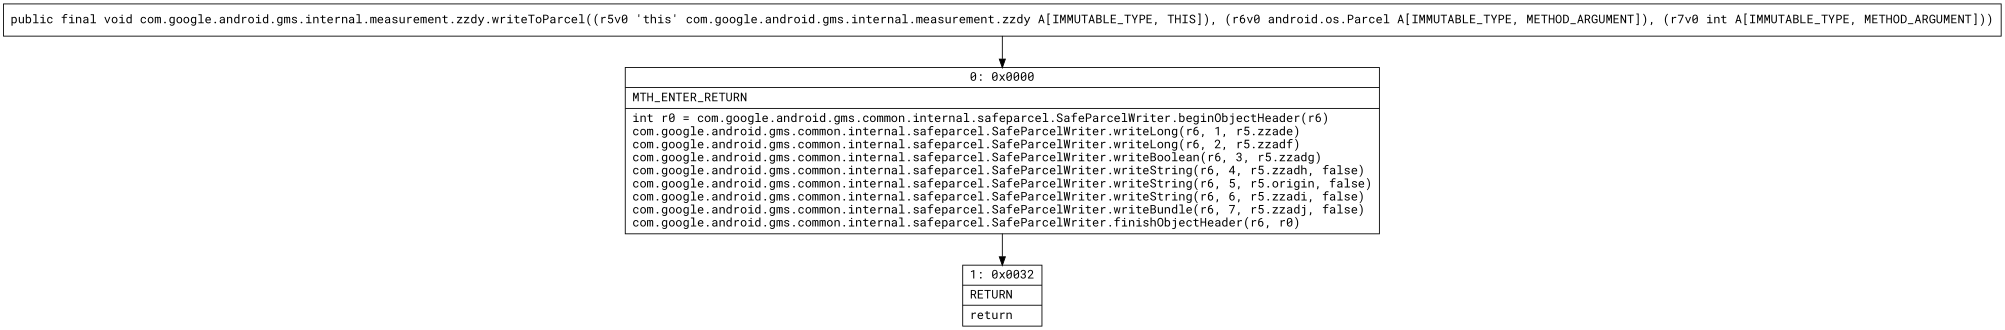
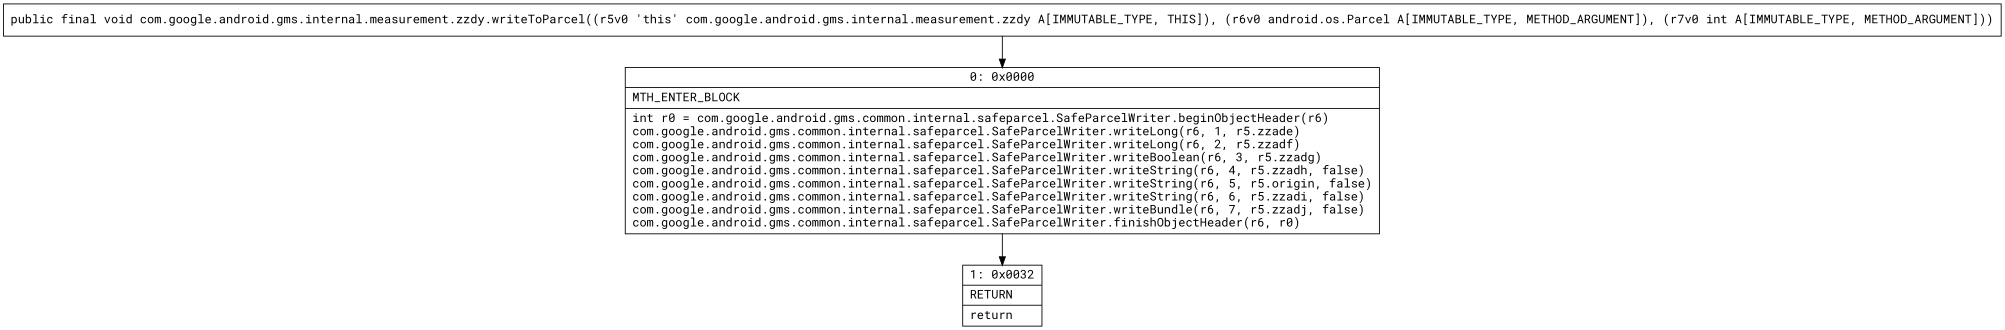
node "0: 0x0000": text "MTH_ENTER_RETURN" -> "MTH_ENTER_BLOCK"
